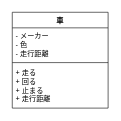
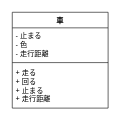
node "- メーカー - 色 - 走行距離": label "- メーカー - 色 - 走行距離" -> "- 止まる - 色 - 走行距離"
